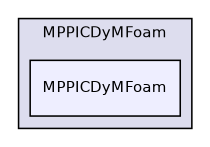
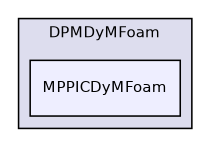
cluster "MPPICDyMFoam": label "MPPICDyMFoam" -> "DPMDyMFoam"
